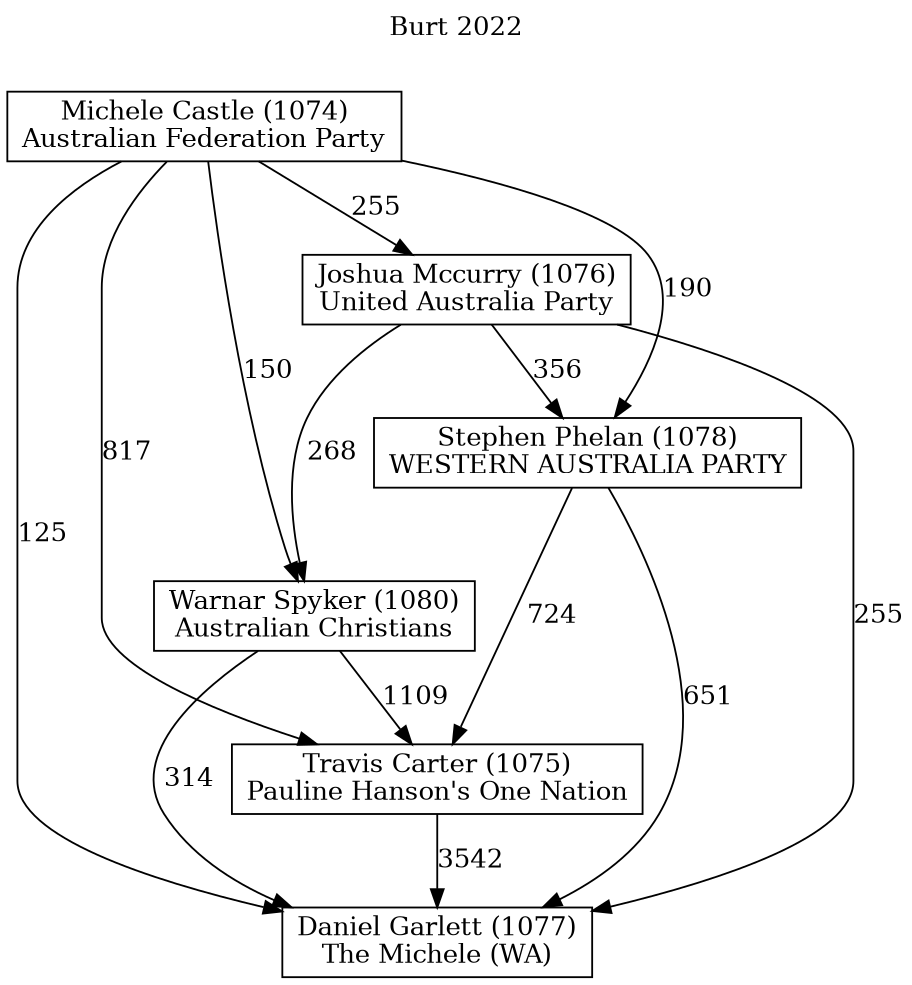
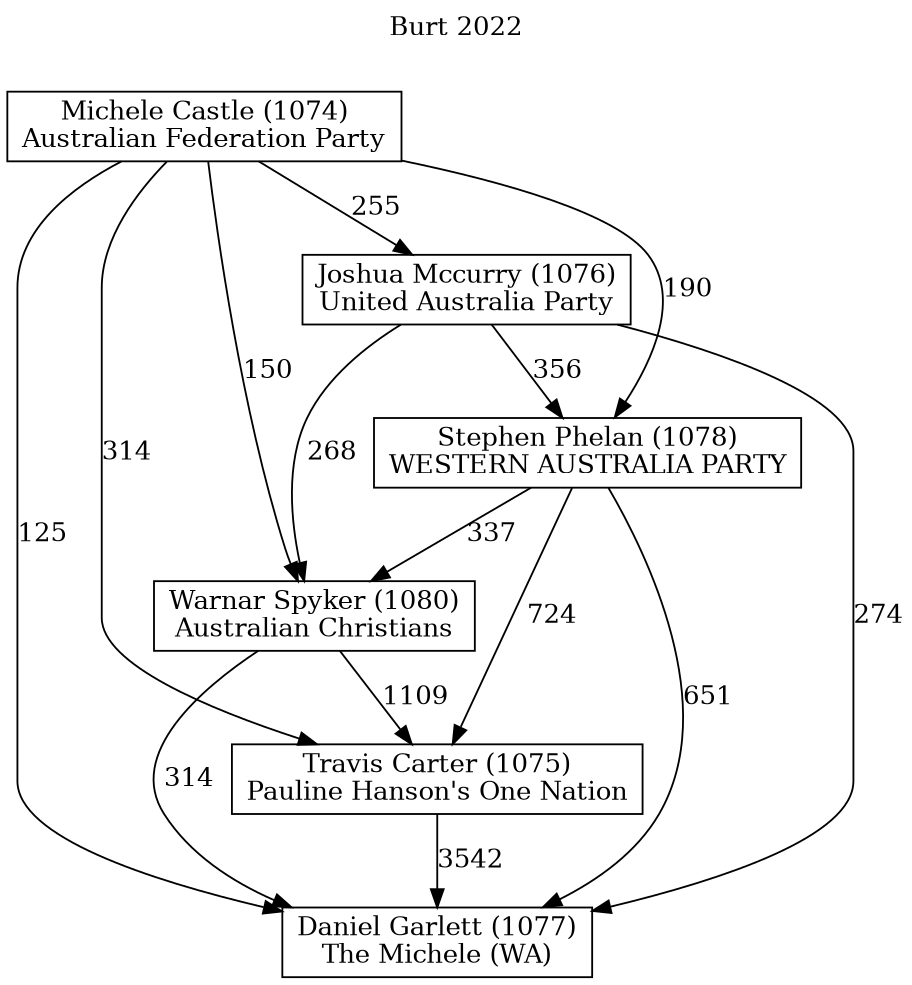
edge "Michele Castle (1074) Australian Federation Party" -> "Travis Carter (1075) Pauline Hanson's One Nation": label "817" -> "314"
edge "Stephen Phelan (1078) WESTERN AUSTRALIA PARTY" -> "Warnar Spyker (1080) Australian Christians": added, label "337"
edge "Joshua Mccurry (1076) United Australia Party" -> "Daniel Garlett (1077) The Michele (WA)": label "255" -> "274"
